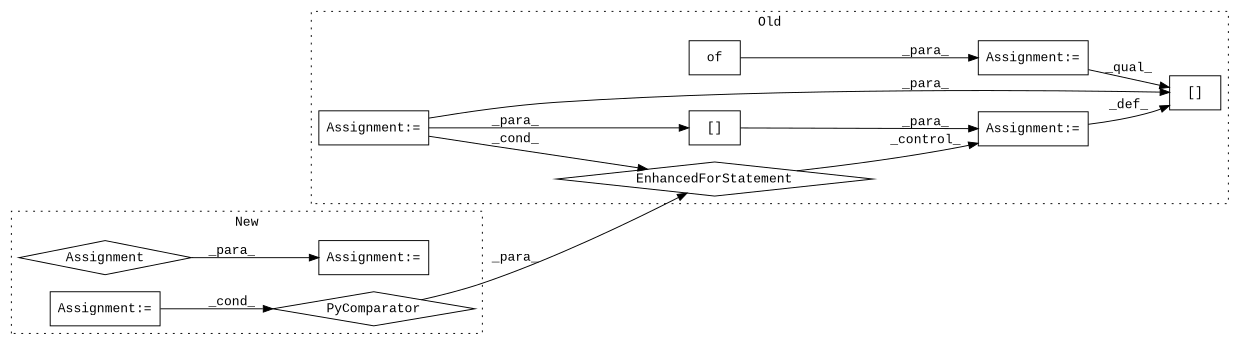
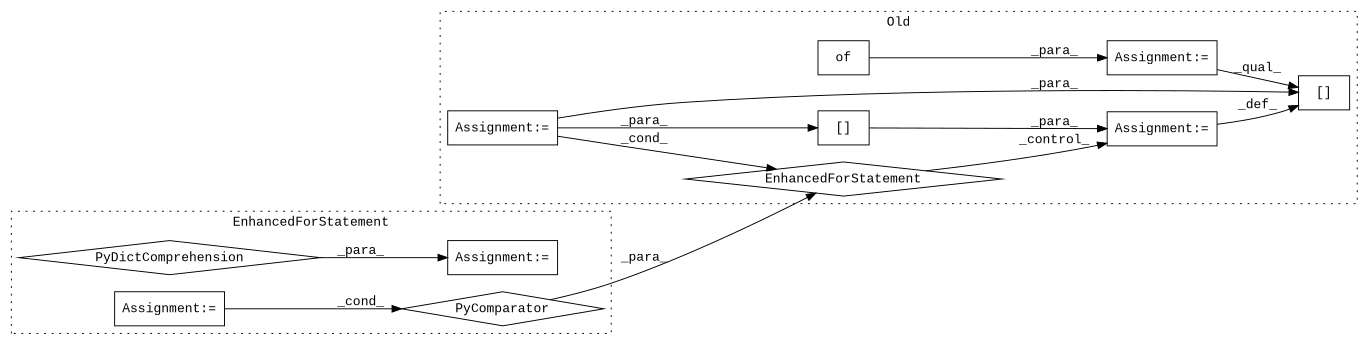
cluster "New": label "New" -> "EnhancedForStatement"
node "Assignment": label "Assignment" -> "PyDictComprehension"
